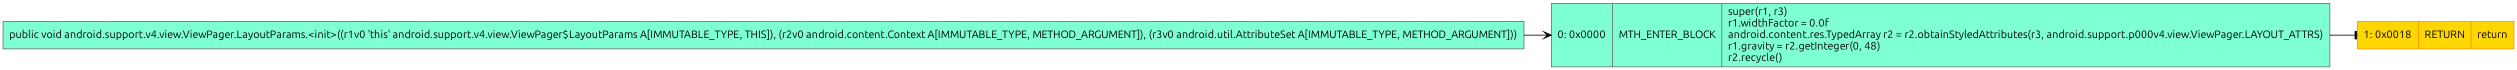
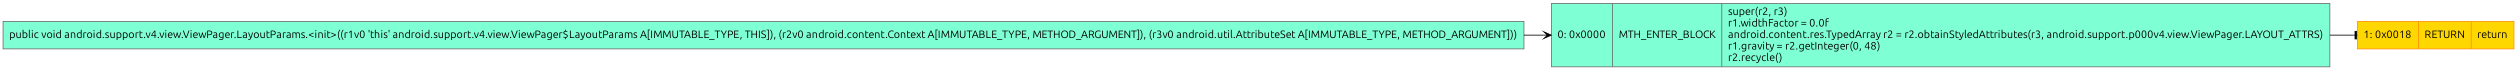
node "0: 0x0000": text "super(r1, r3)" -> "super(r2, r3)"
